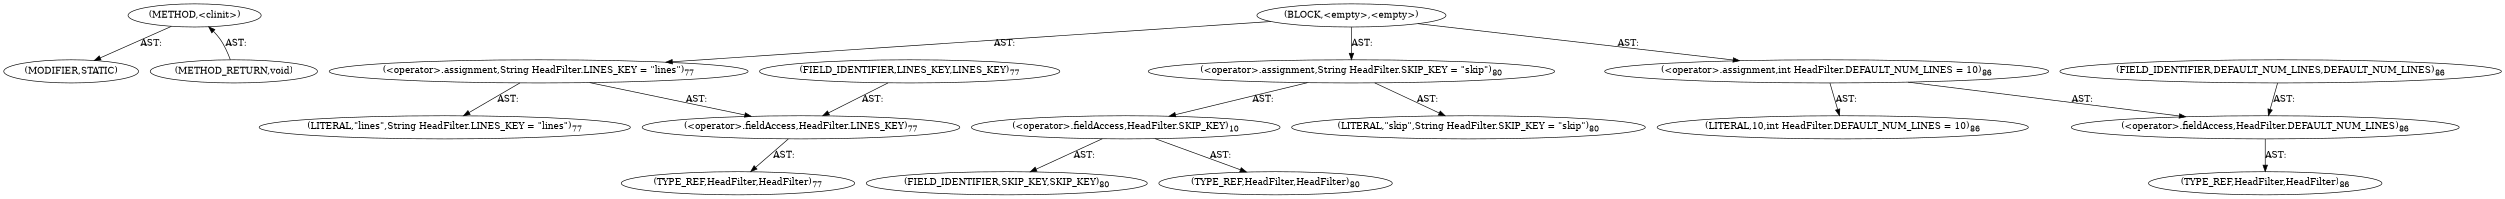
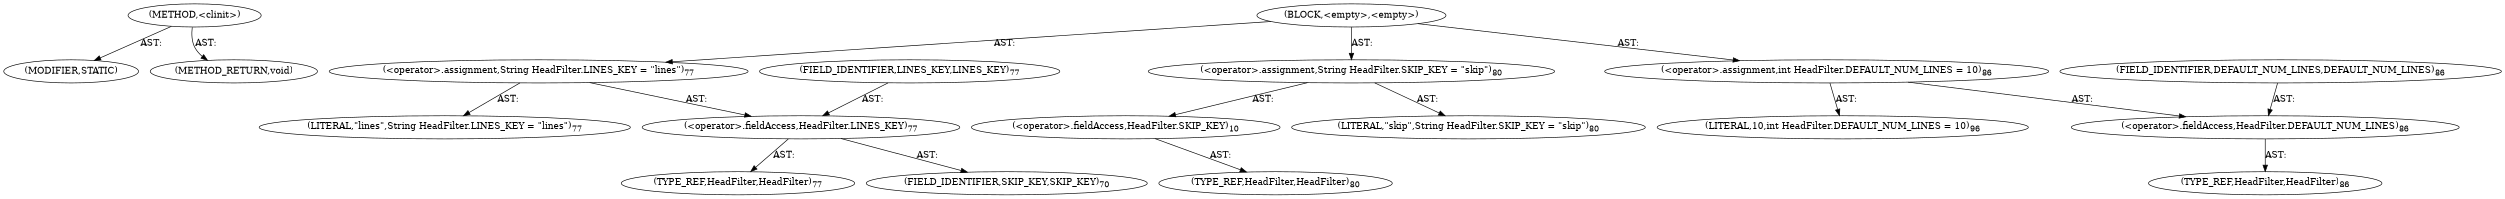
edge "(METHOD_RETURN,void)" -> "(METHOD,<clinit>)": reversed
node "(LITERAL,10,int HeadFilter.DEFAULT_NUM_LINES = 10)": text "86" -> "96"
edge "(<operator>.fieldAccess,HeadFilter.SKIP_KEY)" -> "(FIELD_IDENTIFIER,SKIP_KEY,SKIP_KEY)": now "(<operator>.fieldAccess,HeadFilter.LINES_KEY)" -> "(FIELD_IDENTIFIER,SKIP_KEY,SKIP_KEY)"
node "(FIELD_IDENTIFIER,SKIP_KEY,SKIP_KEY)": text "80" -> "70"
